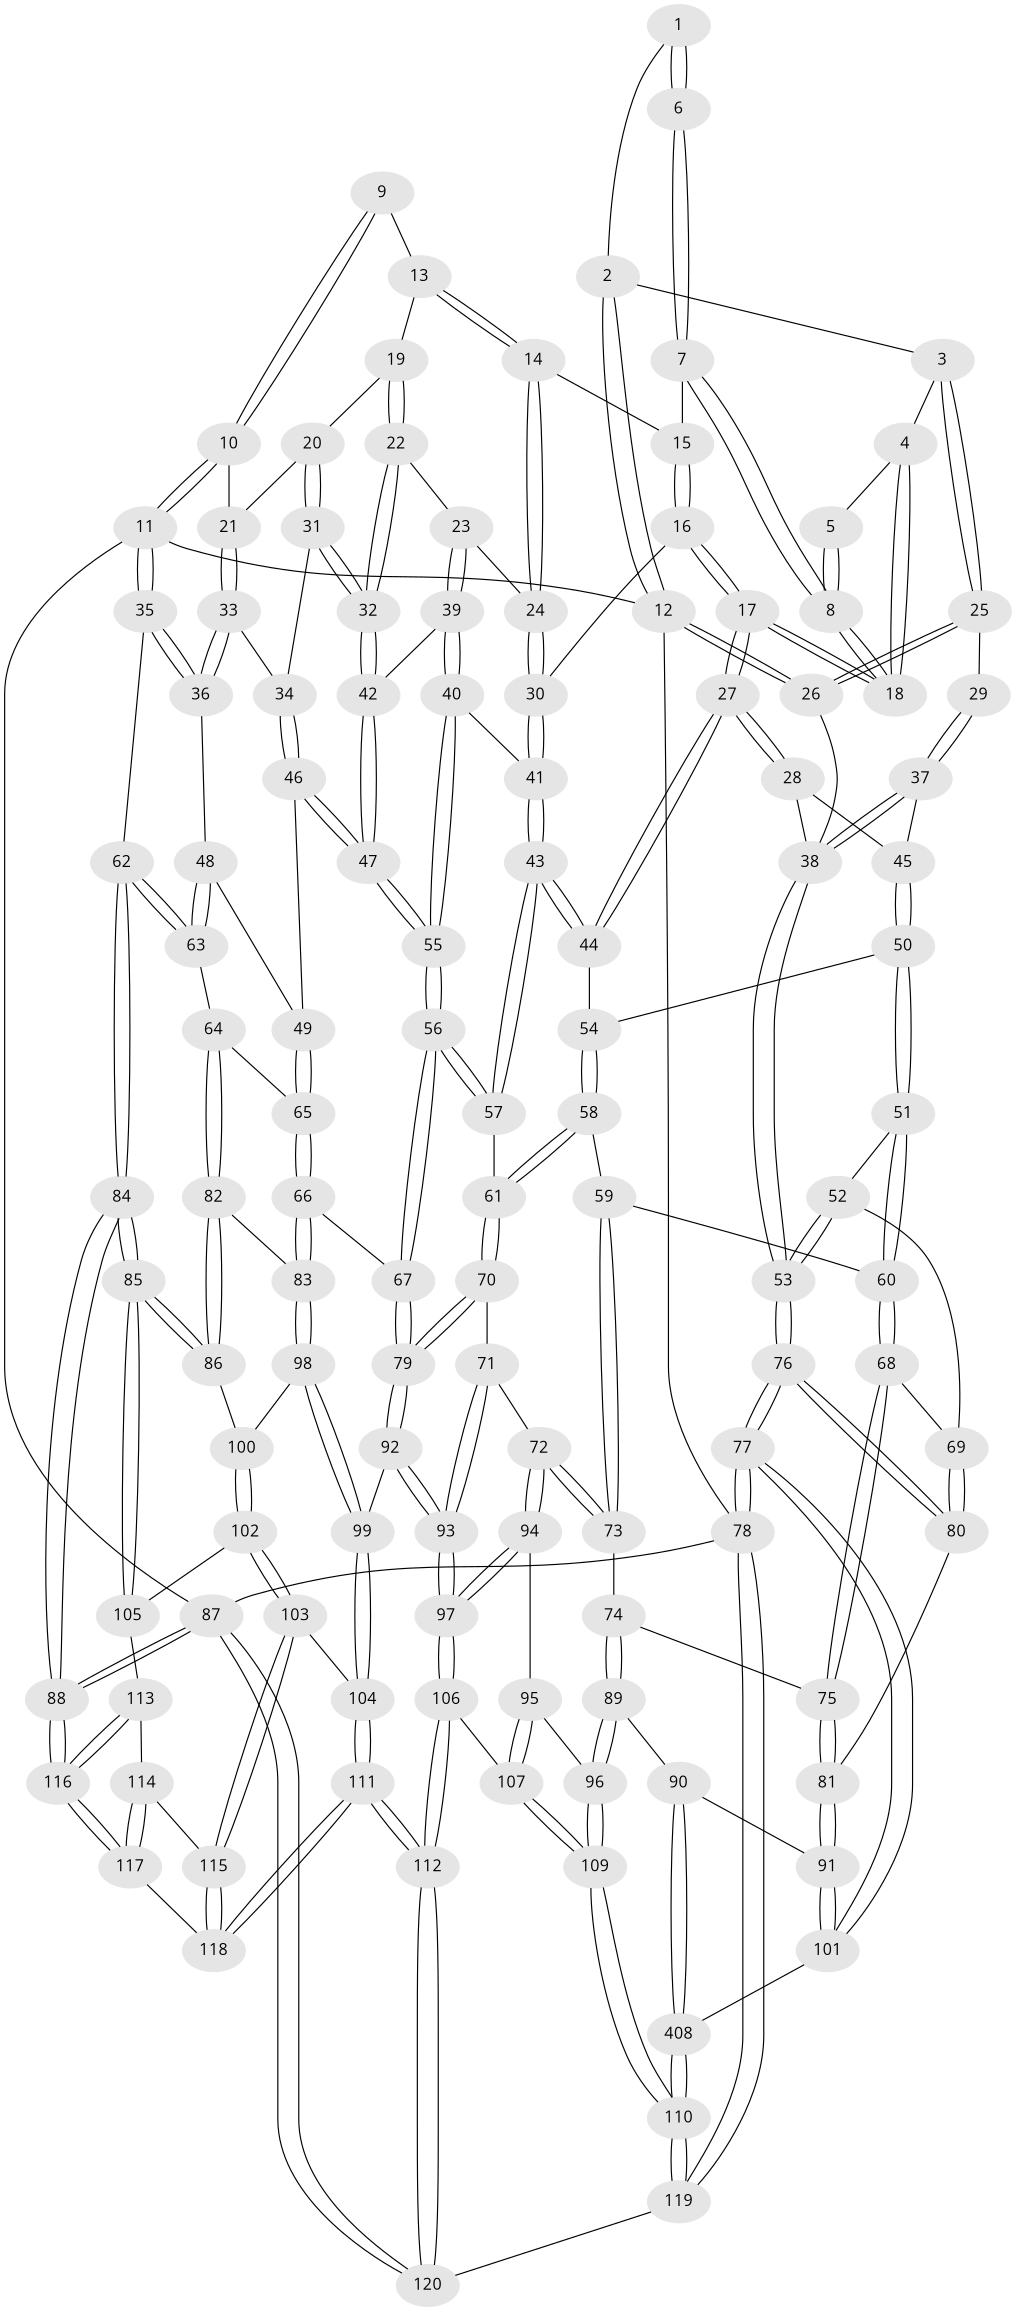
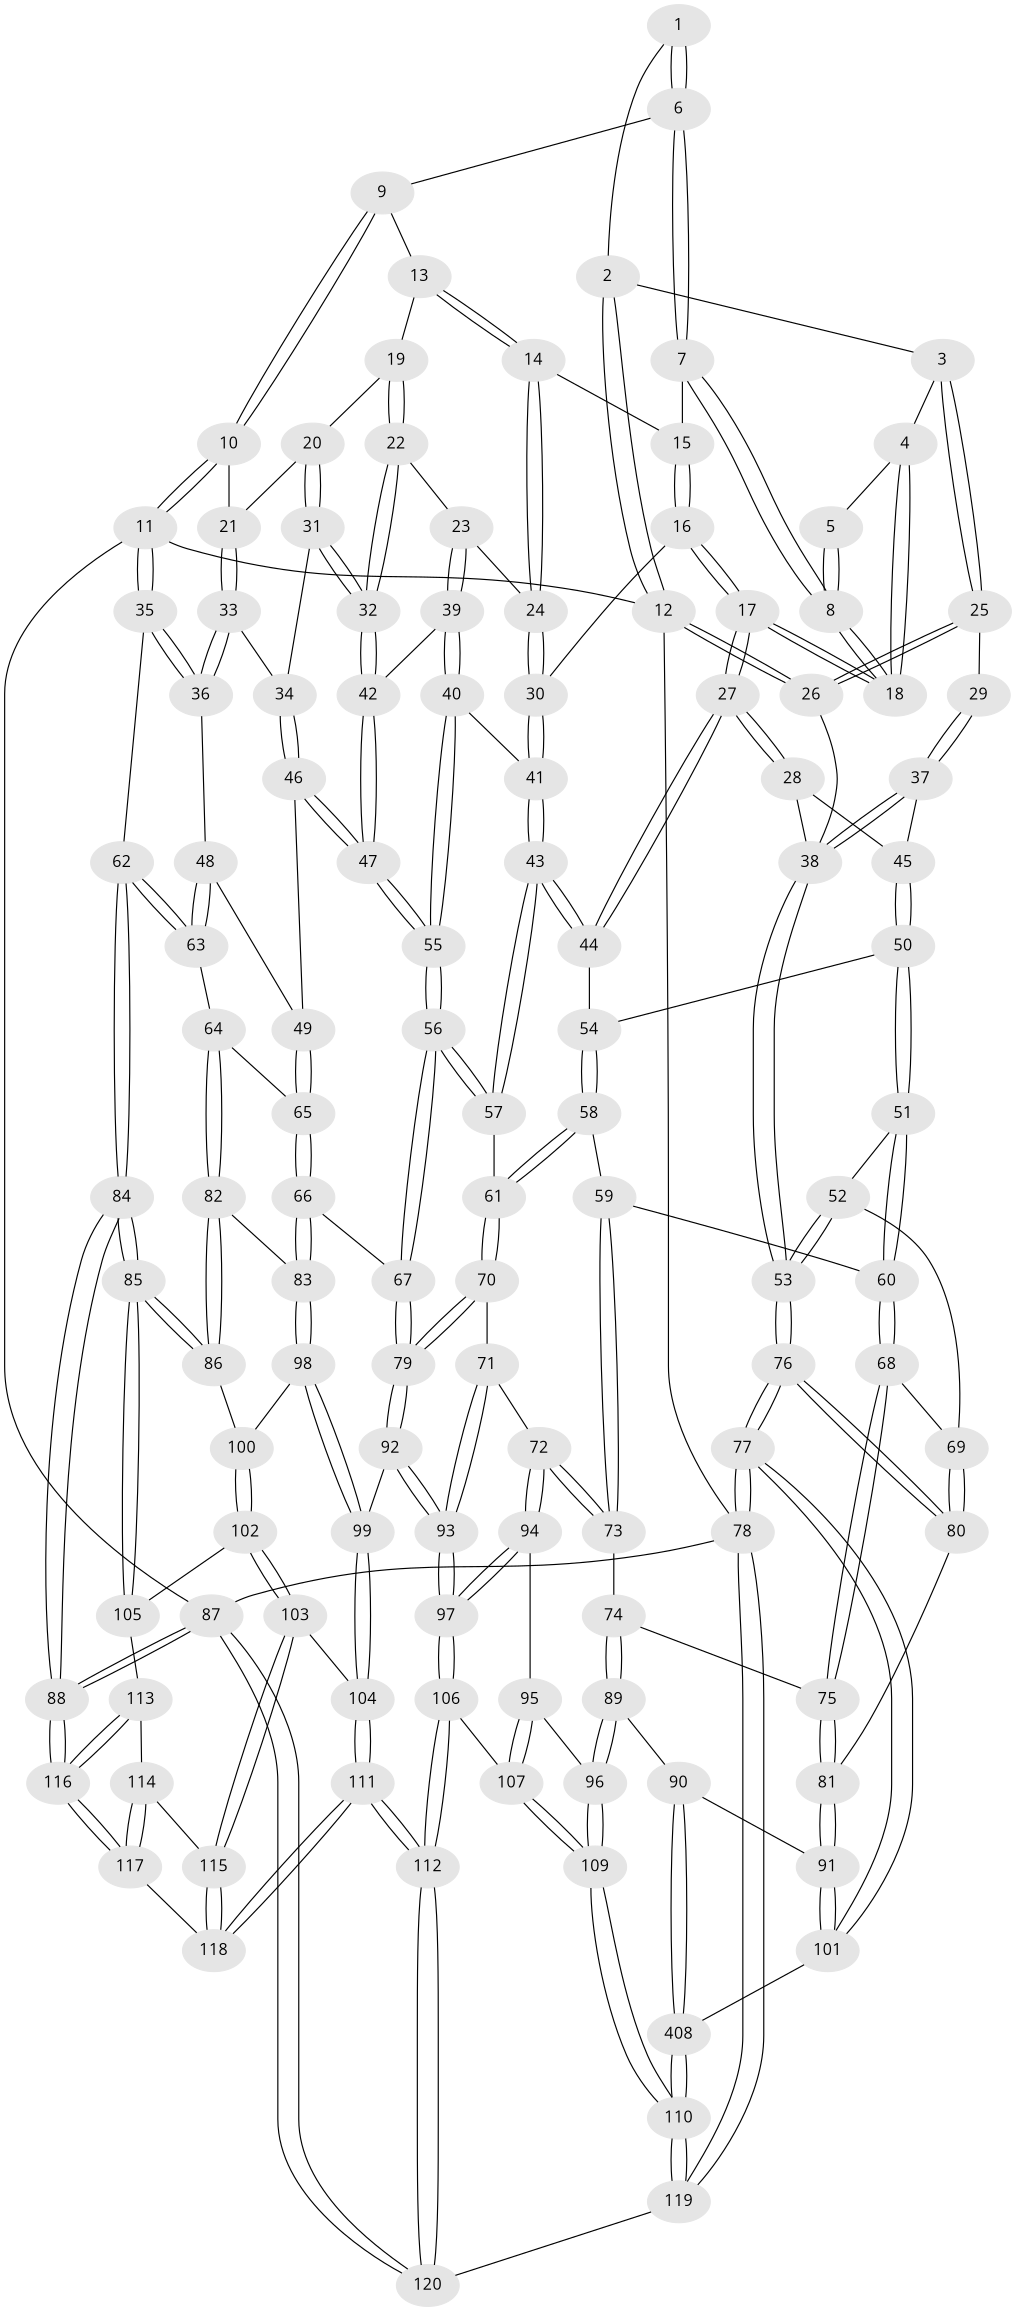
edge "6" -- "9": added
